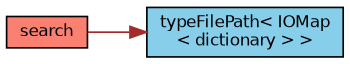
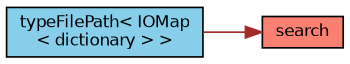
edge "search" -> "typeFilePath< IOMap < dictionary > >": reversed
